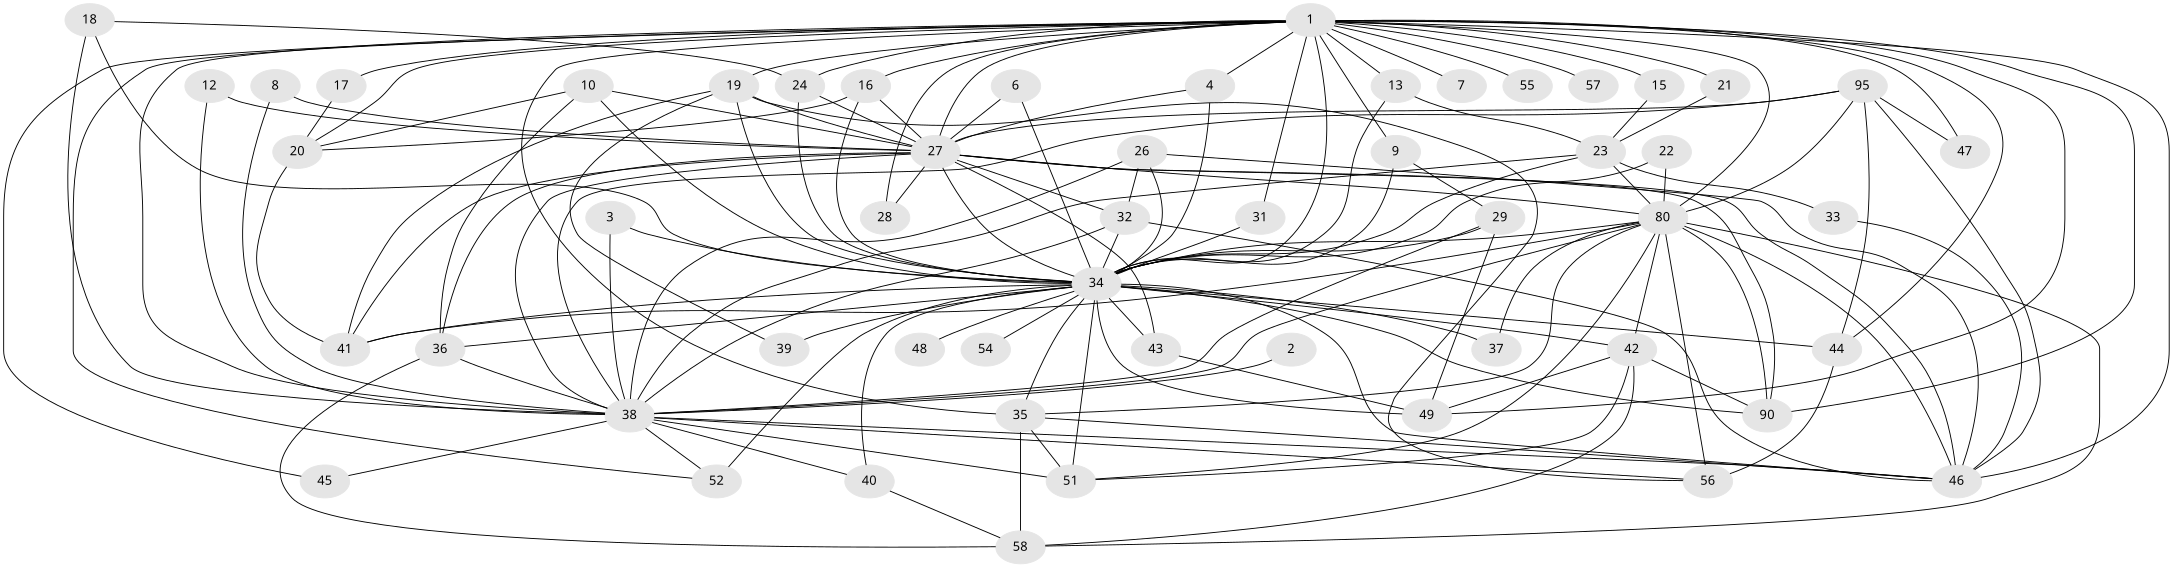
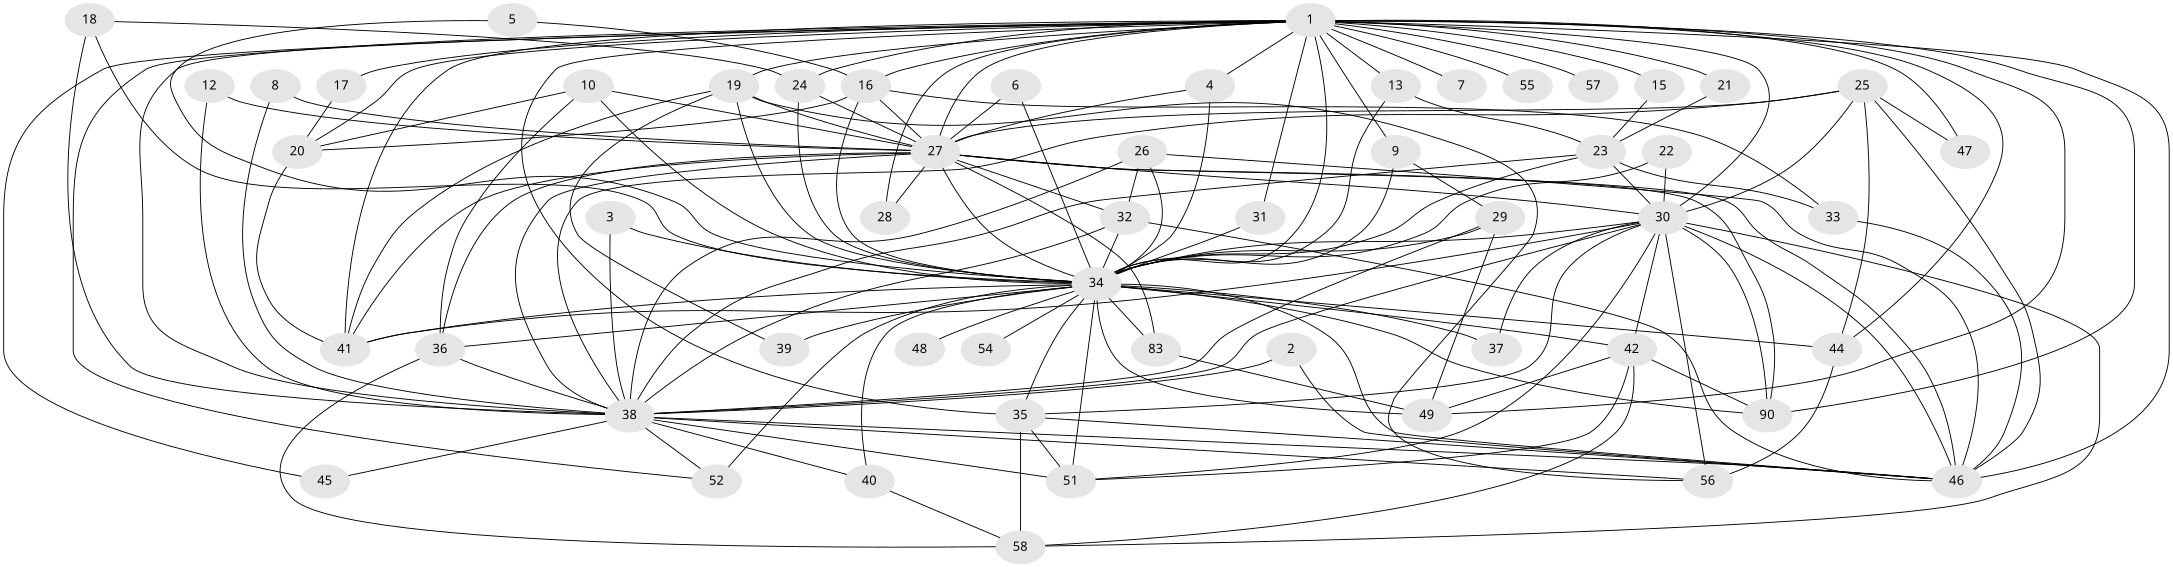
node "5": added
edge "1" -- "41": added
node "95": label "95" -> "25"
edge "16" -- "33": added
node "80": label "80" -> "30"
node "43": label "43" -> "83"
edge "2" -- "46": added
